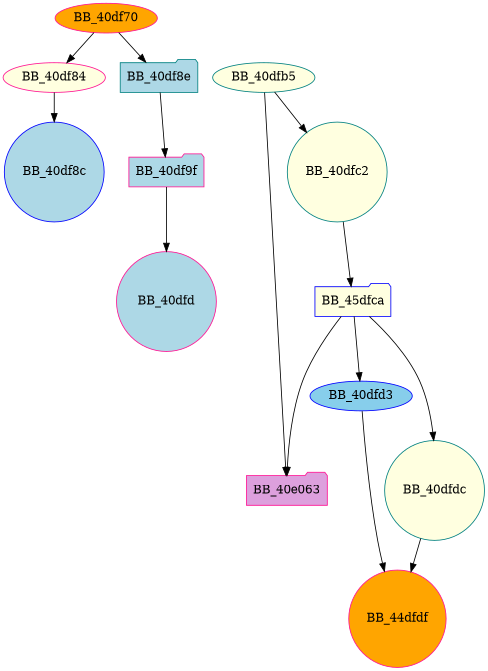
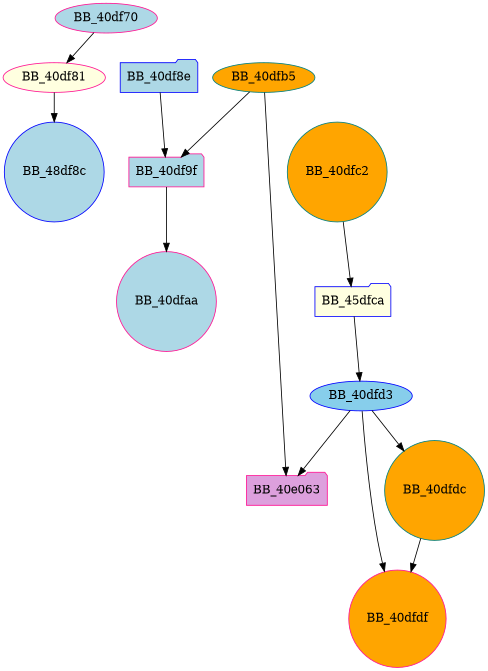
node "BB_40df70": fillcolor orange -> lightblue
edge "BB_40df70" -> "BB_40df8e": removed
node "BB_40df84": label "BB_40df84" -> "BB_40df81"
node "BB_40df8e": color teal -> blue
node "BB_40dfb5": fillcolor lightyellow -> orange
edge "BB_40dfb5" -> "BB_40dfc2": now "BB_40dfb5" -> "BB_40df9f"
node "BB_40df8c": label "BB_40df8c" -> "BB_48df8c"
node "BB_40dfc2": fillcolor lightyellow -> orange
node "BB_40dfd": label "BB_40dfd" -> "BB_40dfaa"
edge "BB_45dfca" -> "BB_40dfdc": now "BB_40dfd3" -> "BB_40dfdc"
edge "BB_45dfca" -> "BB_40e063": now "BB_40dfd3" -> "BB_40e063"
node "BB_40dfdc": fillcolor lightyellow -> orange
node "BB_44dfdf": label "BB_44dfdf" -> "BB_40dfdf"
